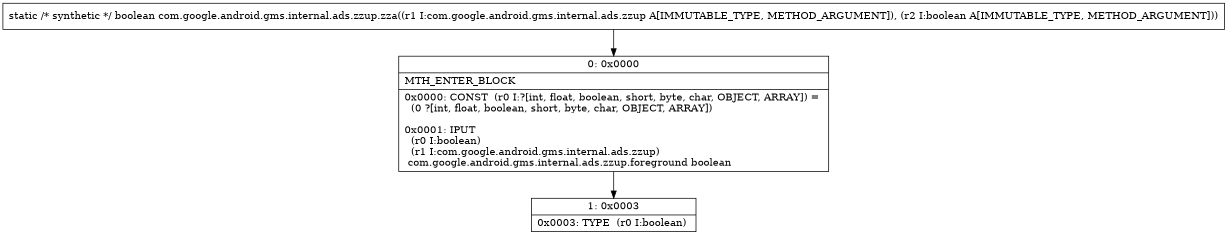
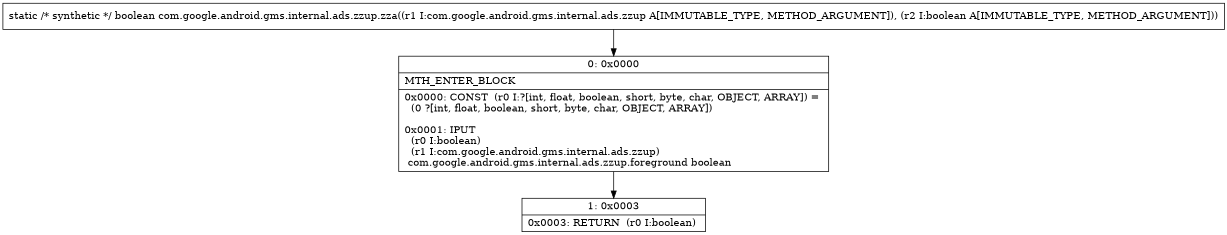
node "1: 0x0003": text "0x0003: TYPE  (r0 I:boolean)" -> "0x0003: RETURN  (r0 I:boolean)"
